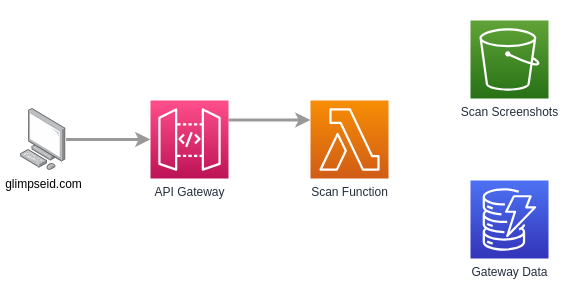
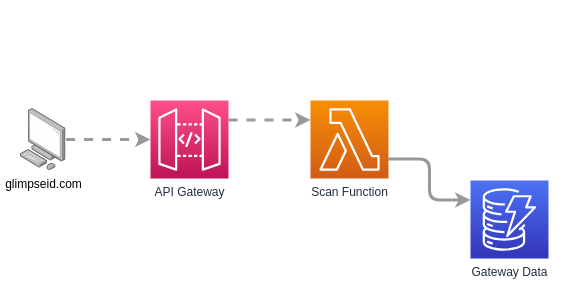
node "Scan Screenshots": removed
edge "API Gateway" -> "Scan Function": style solid -> dashed
edge "glimpseid.com" -> "API Gateway": style solid -> dashed
edge "Scan Function" -> "Gateway Data": added
